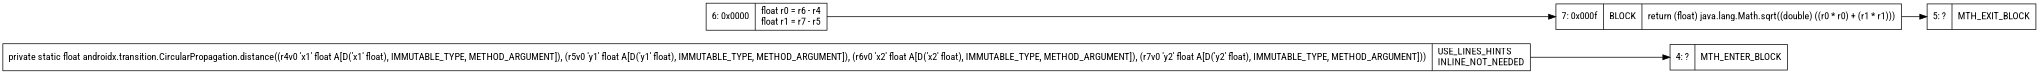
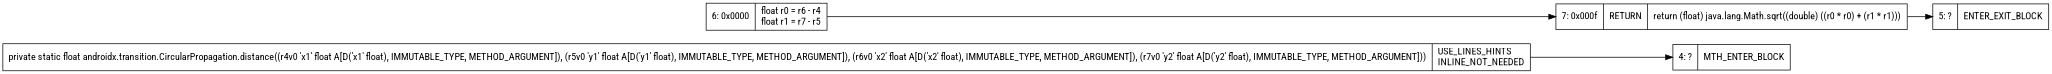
node "7: 0x000f": text "BLOCK" -> "RETURN"
node "5: ?": text "MTH_EXIT_BLOCK" -> "ENTER_EXIT_BLOCK"
